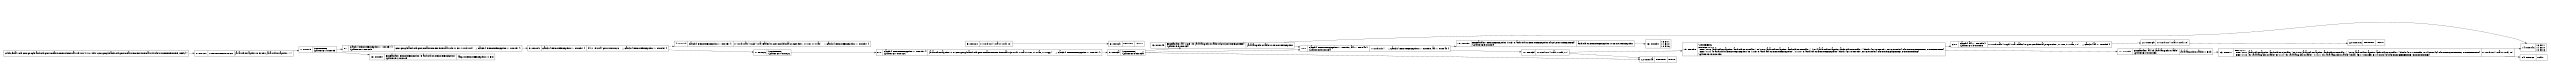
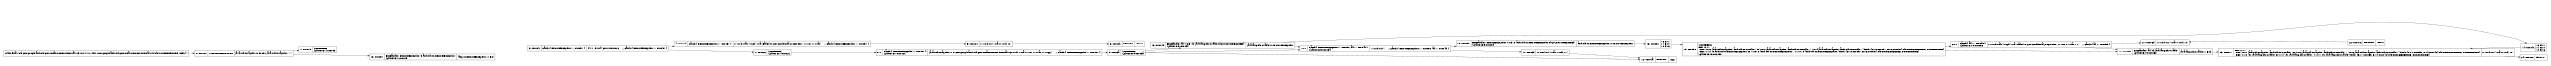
edge "4: 0x000d" -> "5: 0x0020": added
edge "21: 0x006b" -> "22: 0x0076": reversed
node "19: 0x0058": text "INLINE: r0 r1" -> "PHI: r0 r1"
node "2: ?": removed
edge "20: ?" -> "17: 0x0055": added
edge "23: 0x0077" -> "14: 0x004c": reversed
edge "11: 0x003f" -> "19: 0x0058": now "16: 0x0051" -> "19: 0x0058"
edge "1: 0x0005" -> "18: 0x0057": now "0: 0x0000" -> "18: 0x0057"
node "24: 0x0082": text "zzdi r1" -> "throw r1"
node "12: 0x004a": text "return" -> "zzpg"
